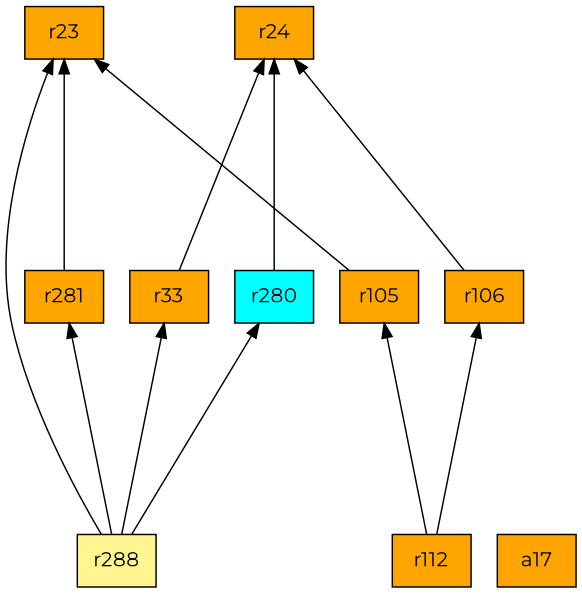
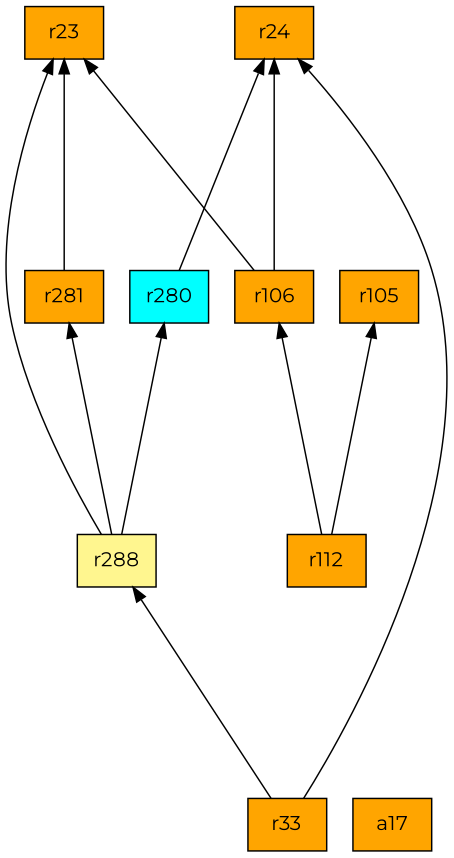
edge "r105" -> "r23": now "r106" -> "r23"
edge "r288" -> "r33": reversed
